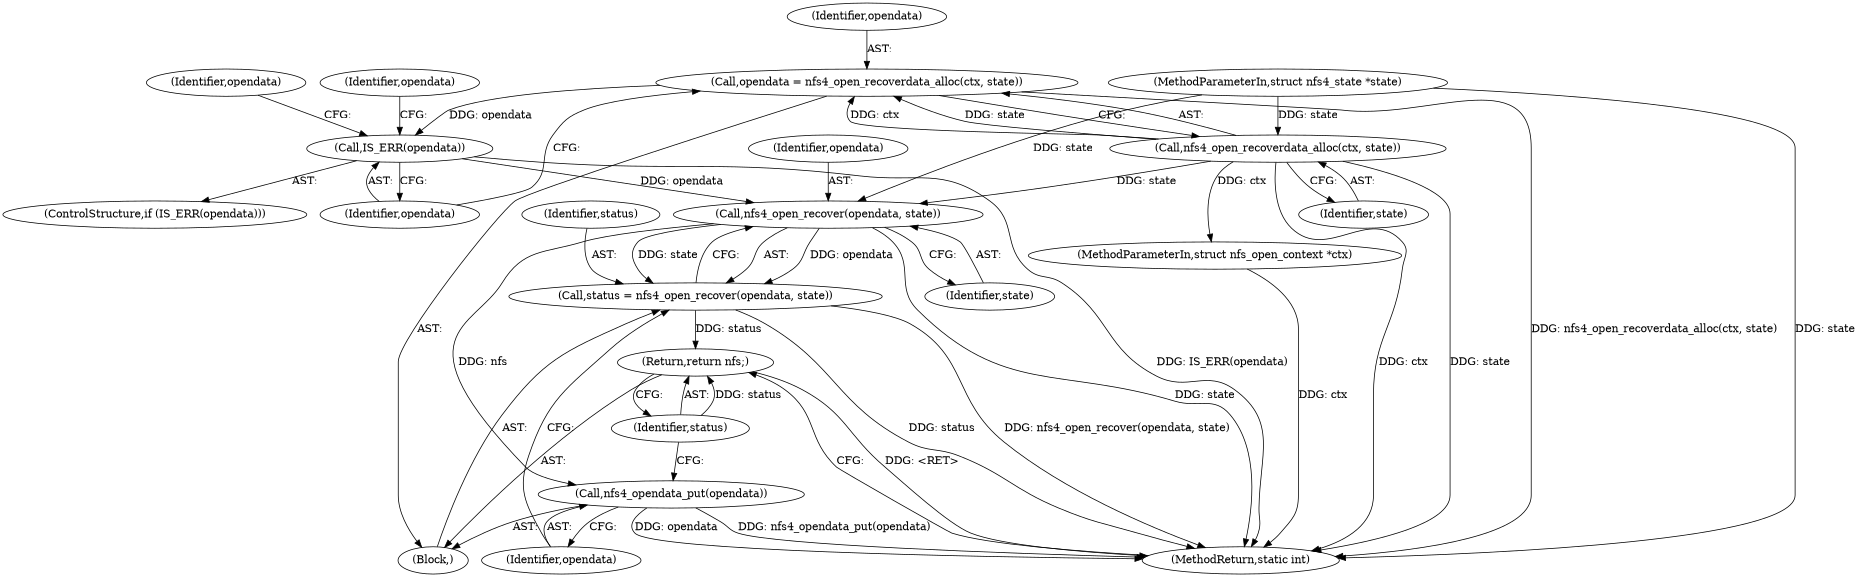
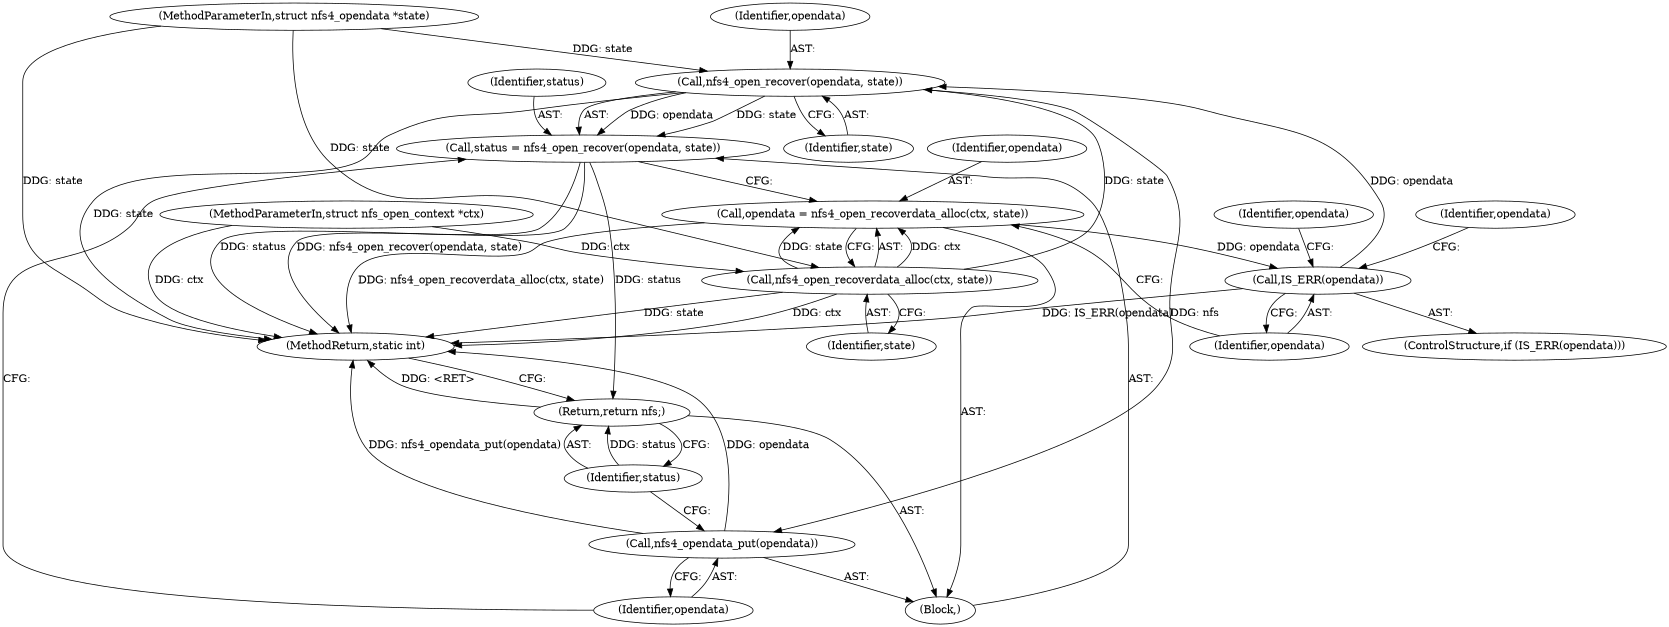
node "(MethodParameterIn,struct nfs4_state *state)": label "(MethodParameterIn,struct nfs4_state *state)" -> "(MethodParameterIn,struct nfs4_opendata *state)"
edge "(Call,nfs4_open_recoverdata_alloc(ctx, state))" -> "(MethodParameterIn,struct nfs_open_context *ctx)": reversed
edge "(Call,status = nfs4_open_recover(opendata, state))" -> "(Call,nfs4_open_recover(opendata, state))": now "(Call,status = nfs4_open_recover(opendata, state))" -> "(Call,opendata = nfs4_open_recoverdata_alloc(ctx, state))"
